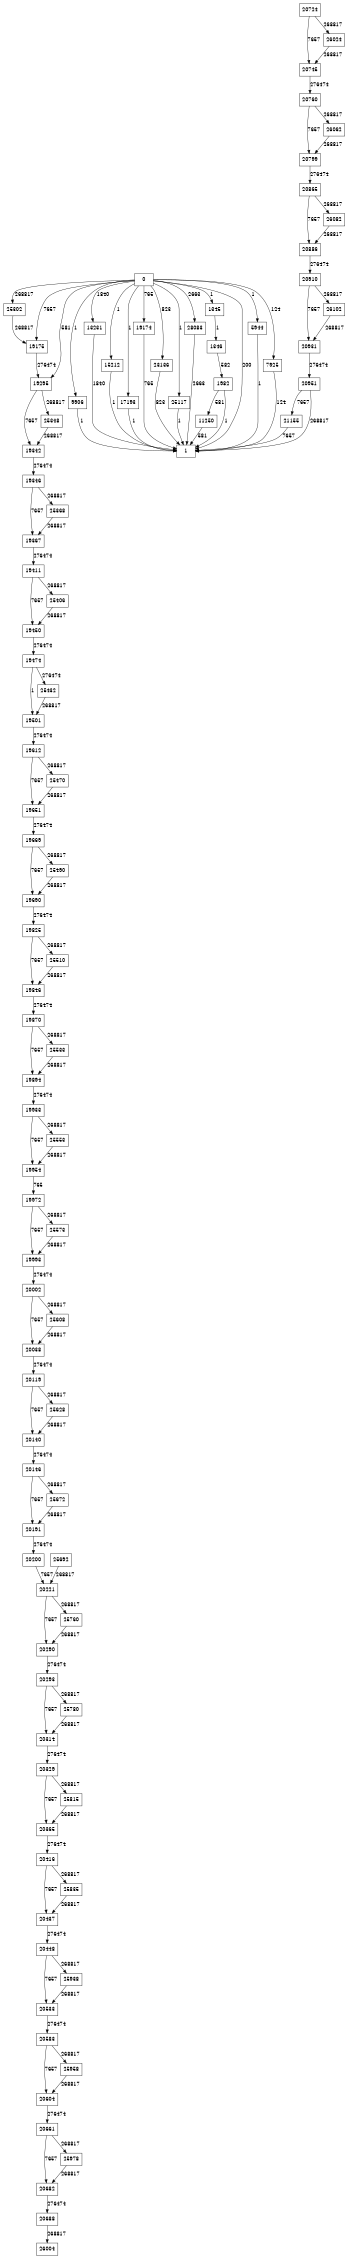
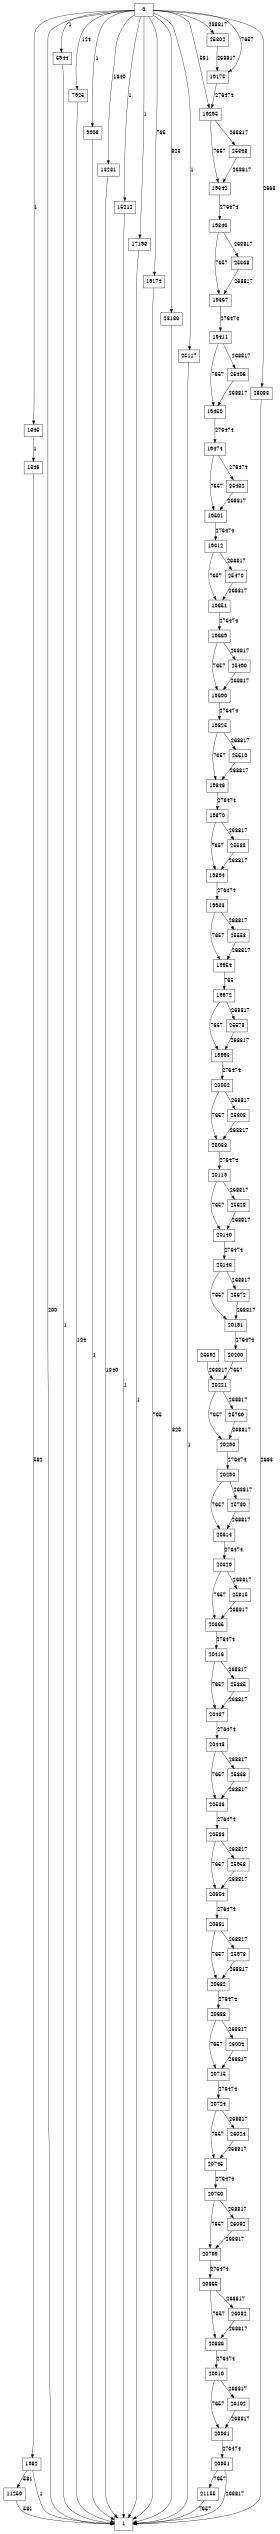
edge "19474" -> "19501": label "1" -> "7657"
node "25938": label "25938" -> "25838"
node "20715": added
